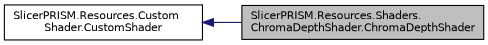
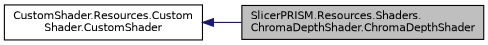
node "SlicerPRISM.Resources.Custom Shader.CustomShader": label "SlicerPRISM.Resources.Custom Shader.CustomShader" -> "CustomShader.Resources.Custom Shader.CustomShader"
